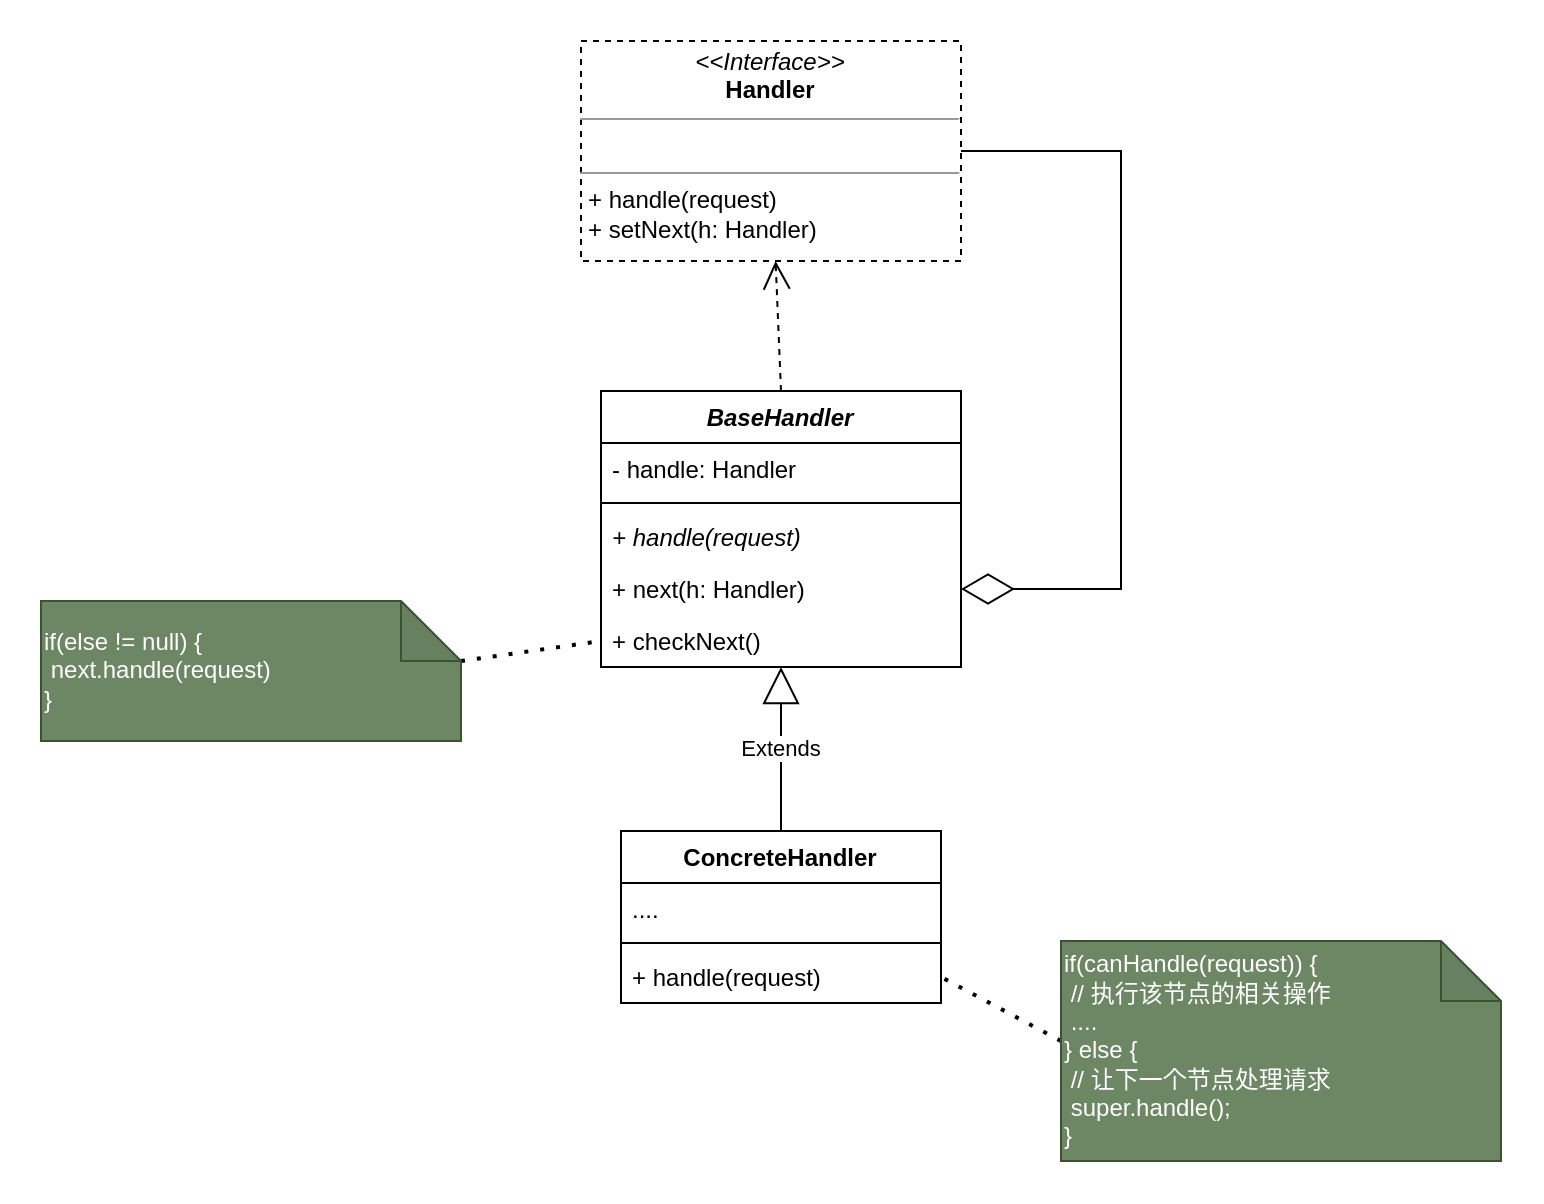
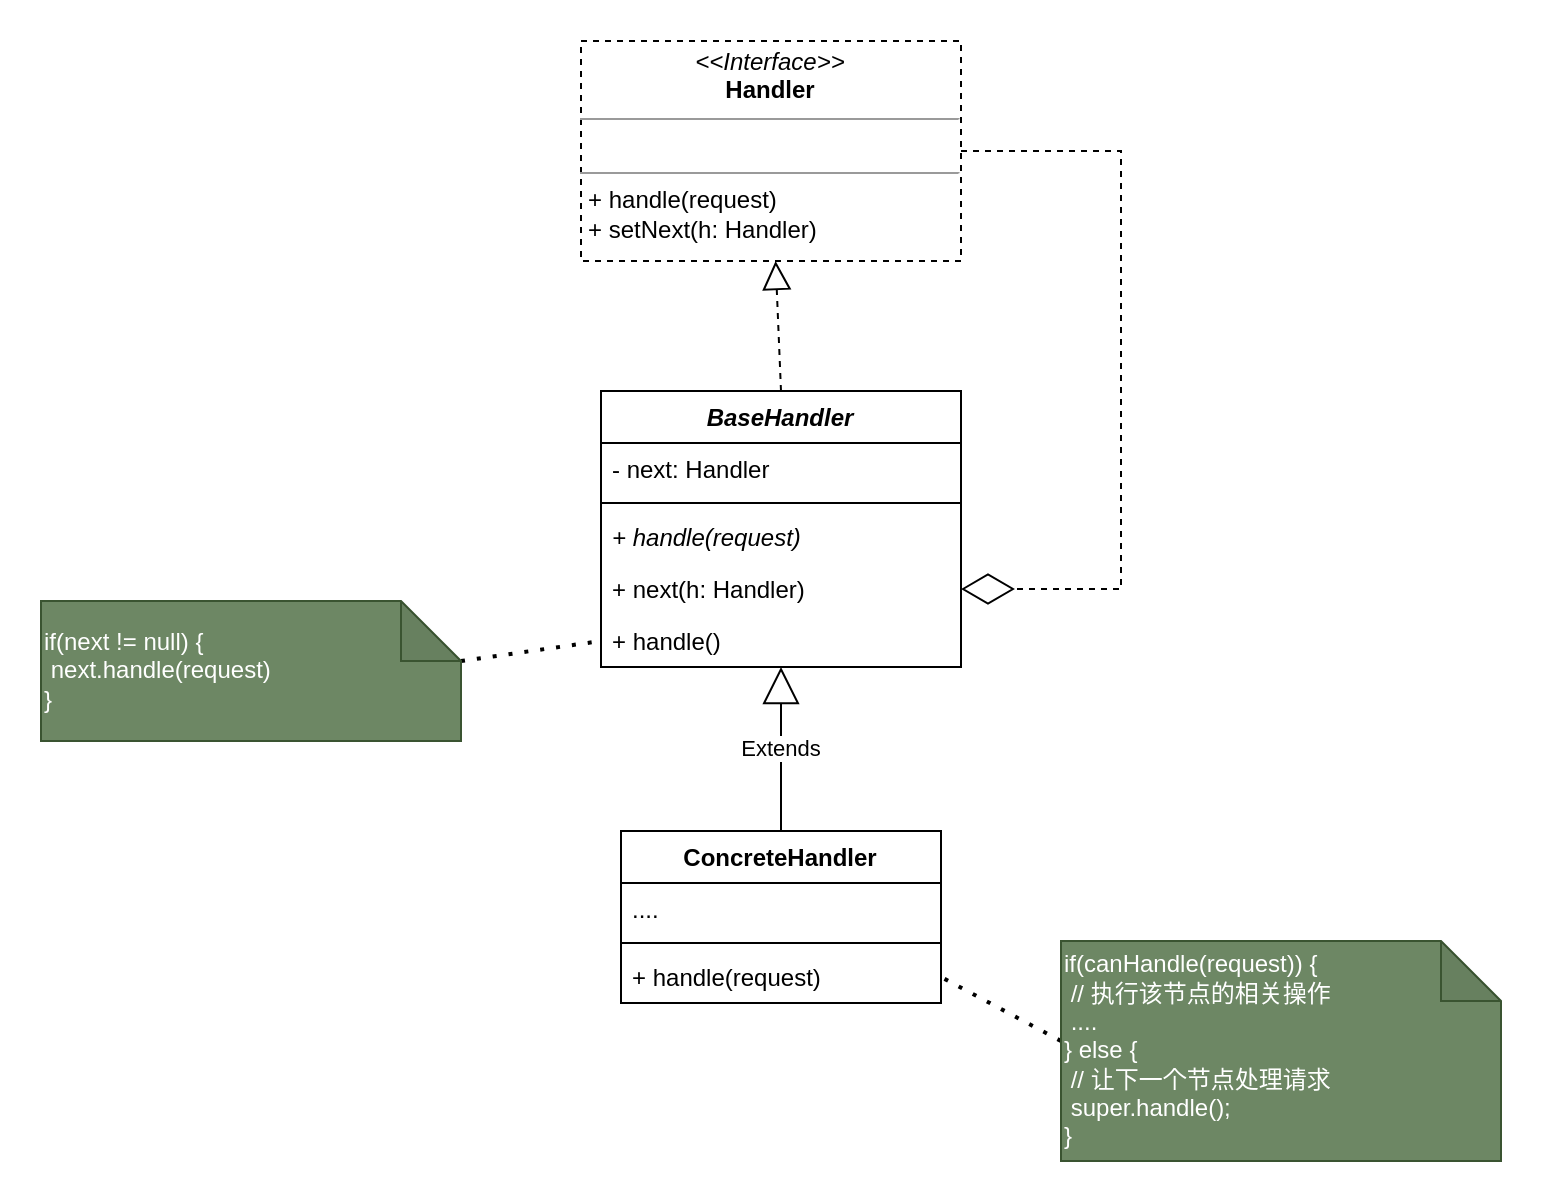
edge "BaseHandler" -> "<<Interface>> Handler + handle(request) + setNext(h: Handler)": arrowhead open -> block
edge "<<Interface>> Handler + handle(request) + setNext(h: Handler)" -> "+ next(h: Handler)": style solid -> dashed
node "- handle: Handler": label "- handle: Handler" -> "- next: Handler"
node "+ checkNext()": label "+ checkNext()" -> "+ handle()"
node "if(else != null) { next.handle(request) }": label "if(else != null) { next.handle(request) }" -> "if(next != null) { next.handle(request) }"
